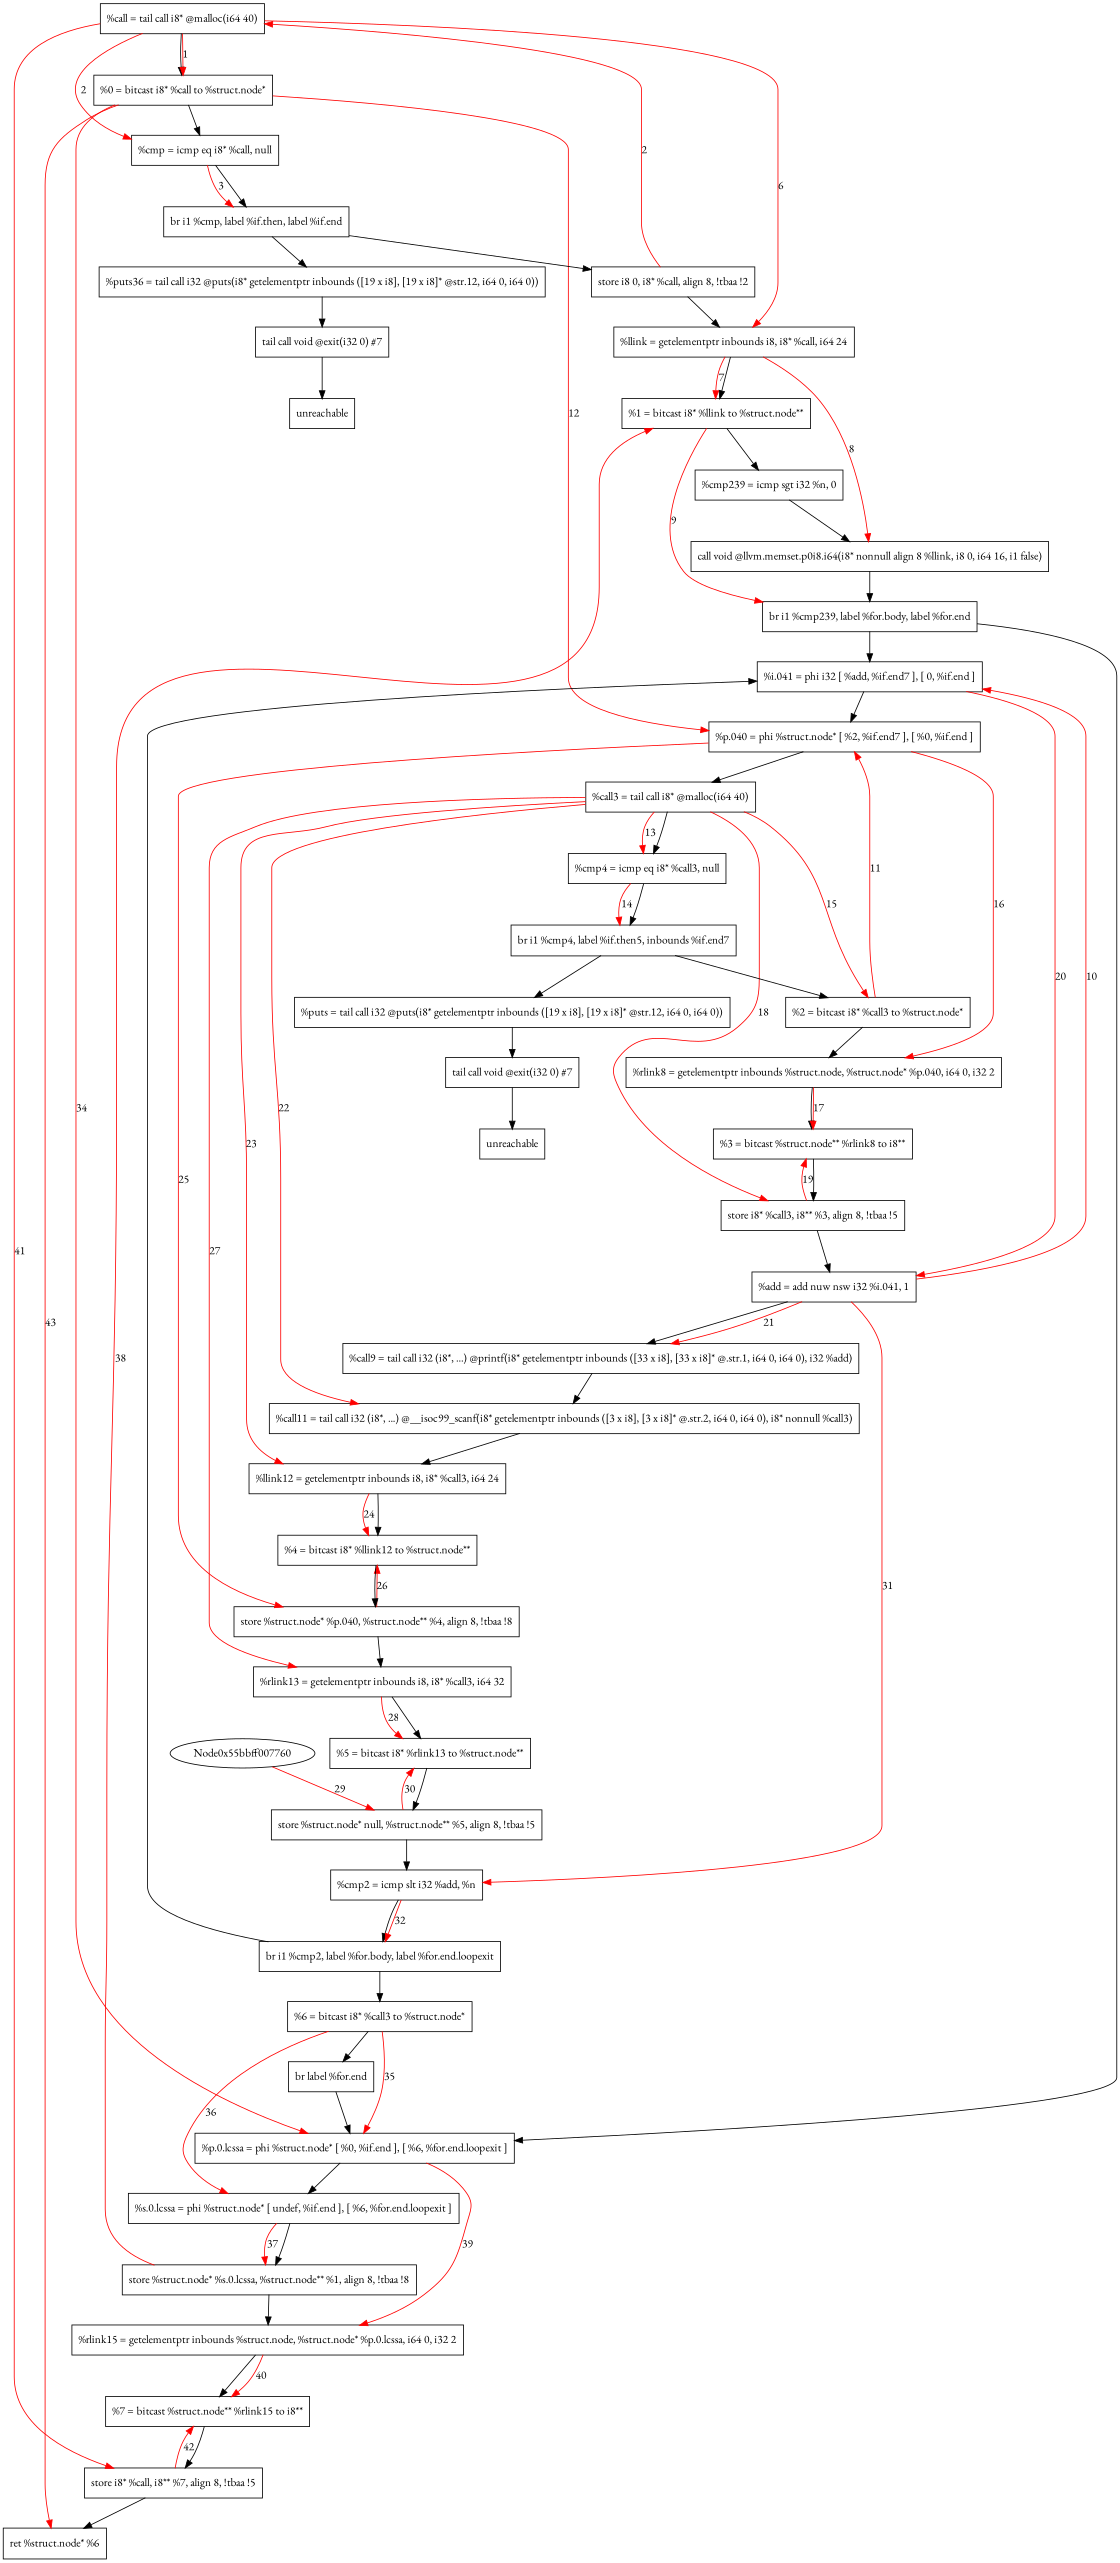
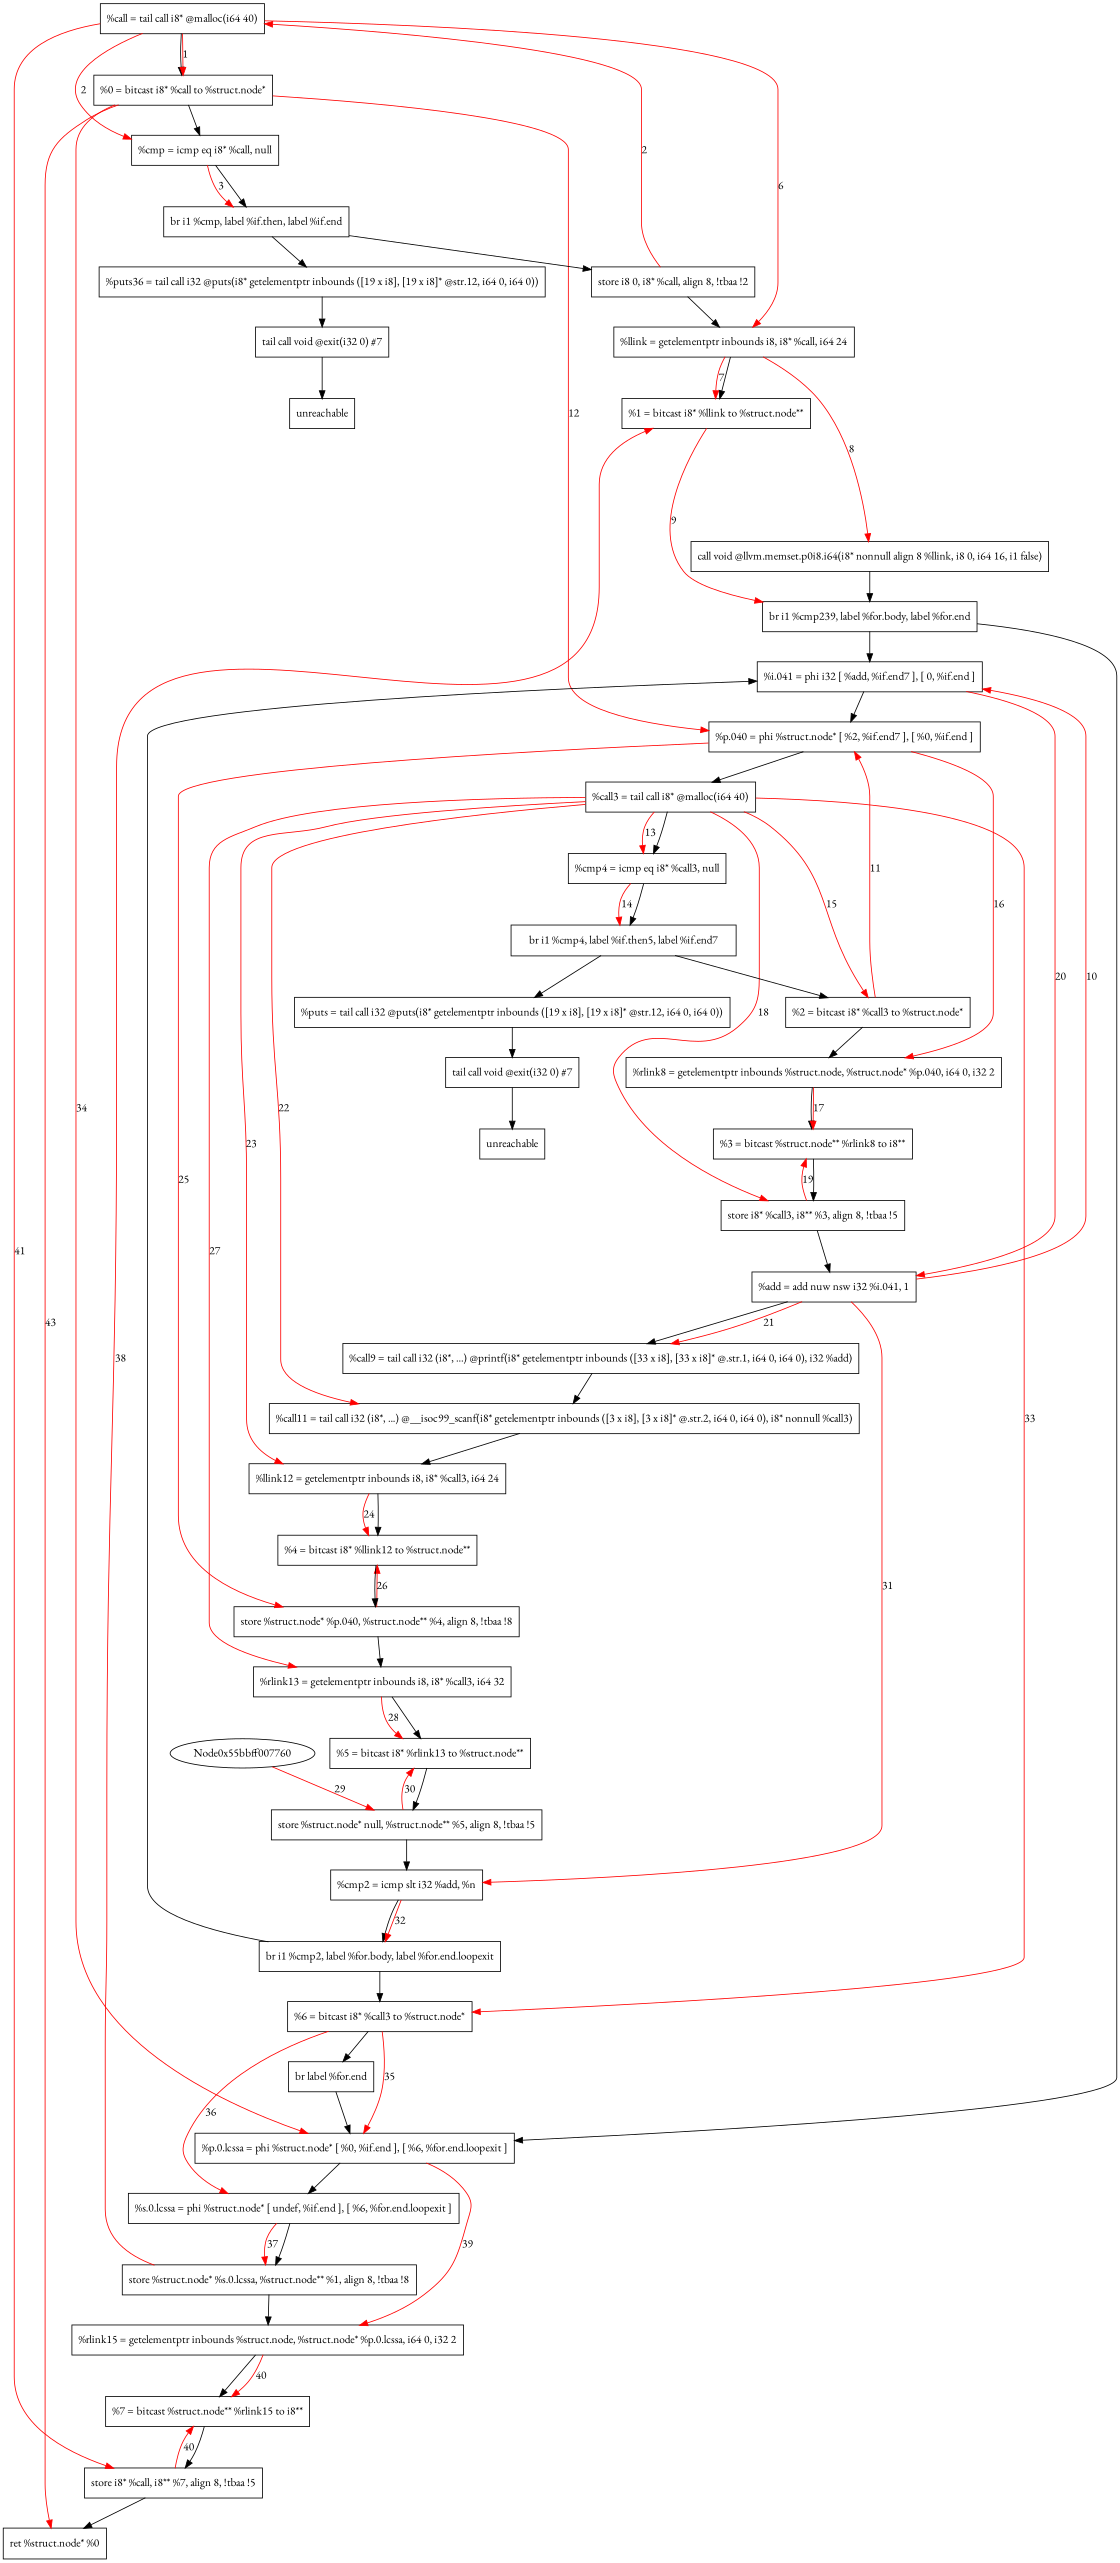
node "%cmp239 = icmp sgt i32 %n, 0": removed
node "br i1 %cmp4, label %if.then5, inbounds %if.end7": label "br i1 %cmp4, label %if.then5, inbounds %if.end7" -> "br i1 %cmp4, label %if.then5, label %if.end7"
edge "%call3 = tail call i8* @malloc(i64 40)" -> "%6 = bitcast i8* %call3 to %struct.node*": added, label "33"
edge "store i8* %call, i8** %7, align 8, !tbaa !5" -> "%7 = bitcast %struct.node** %rlink15 to i8**": label "42" -> "40"
node "ret %struct.node* %6": label "ret %struct.node* %6" -> "ret %struct.node* %0"
